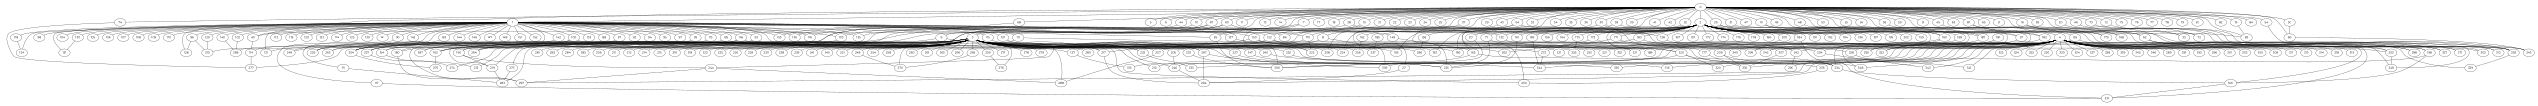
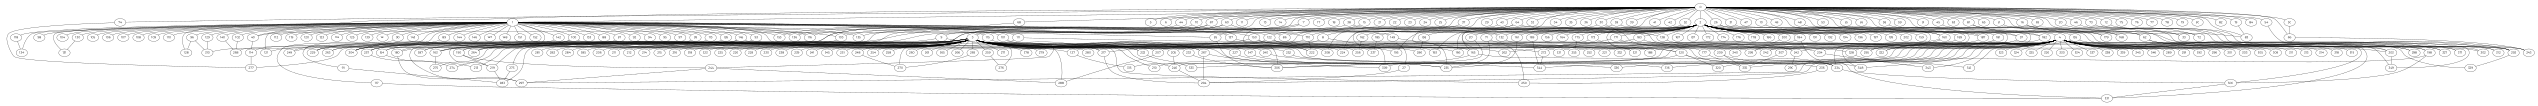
edge "2" -- "181": added
edge "10" -- "317": now "51" -- "317"
edge "304" -- "275": now "3" -- "275"
